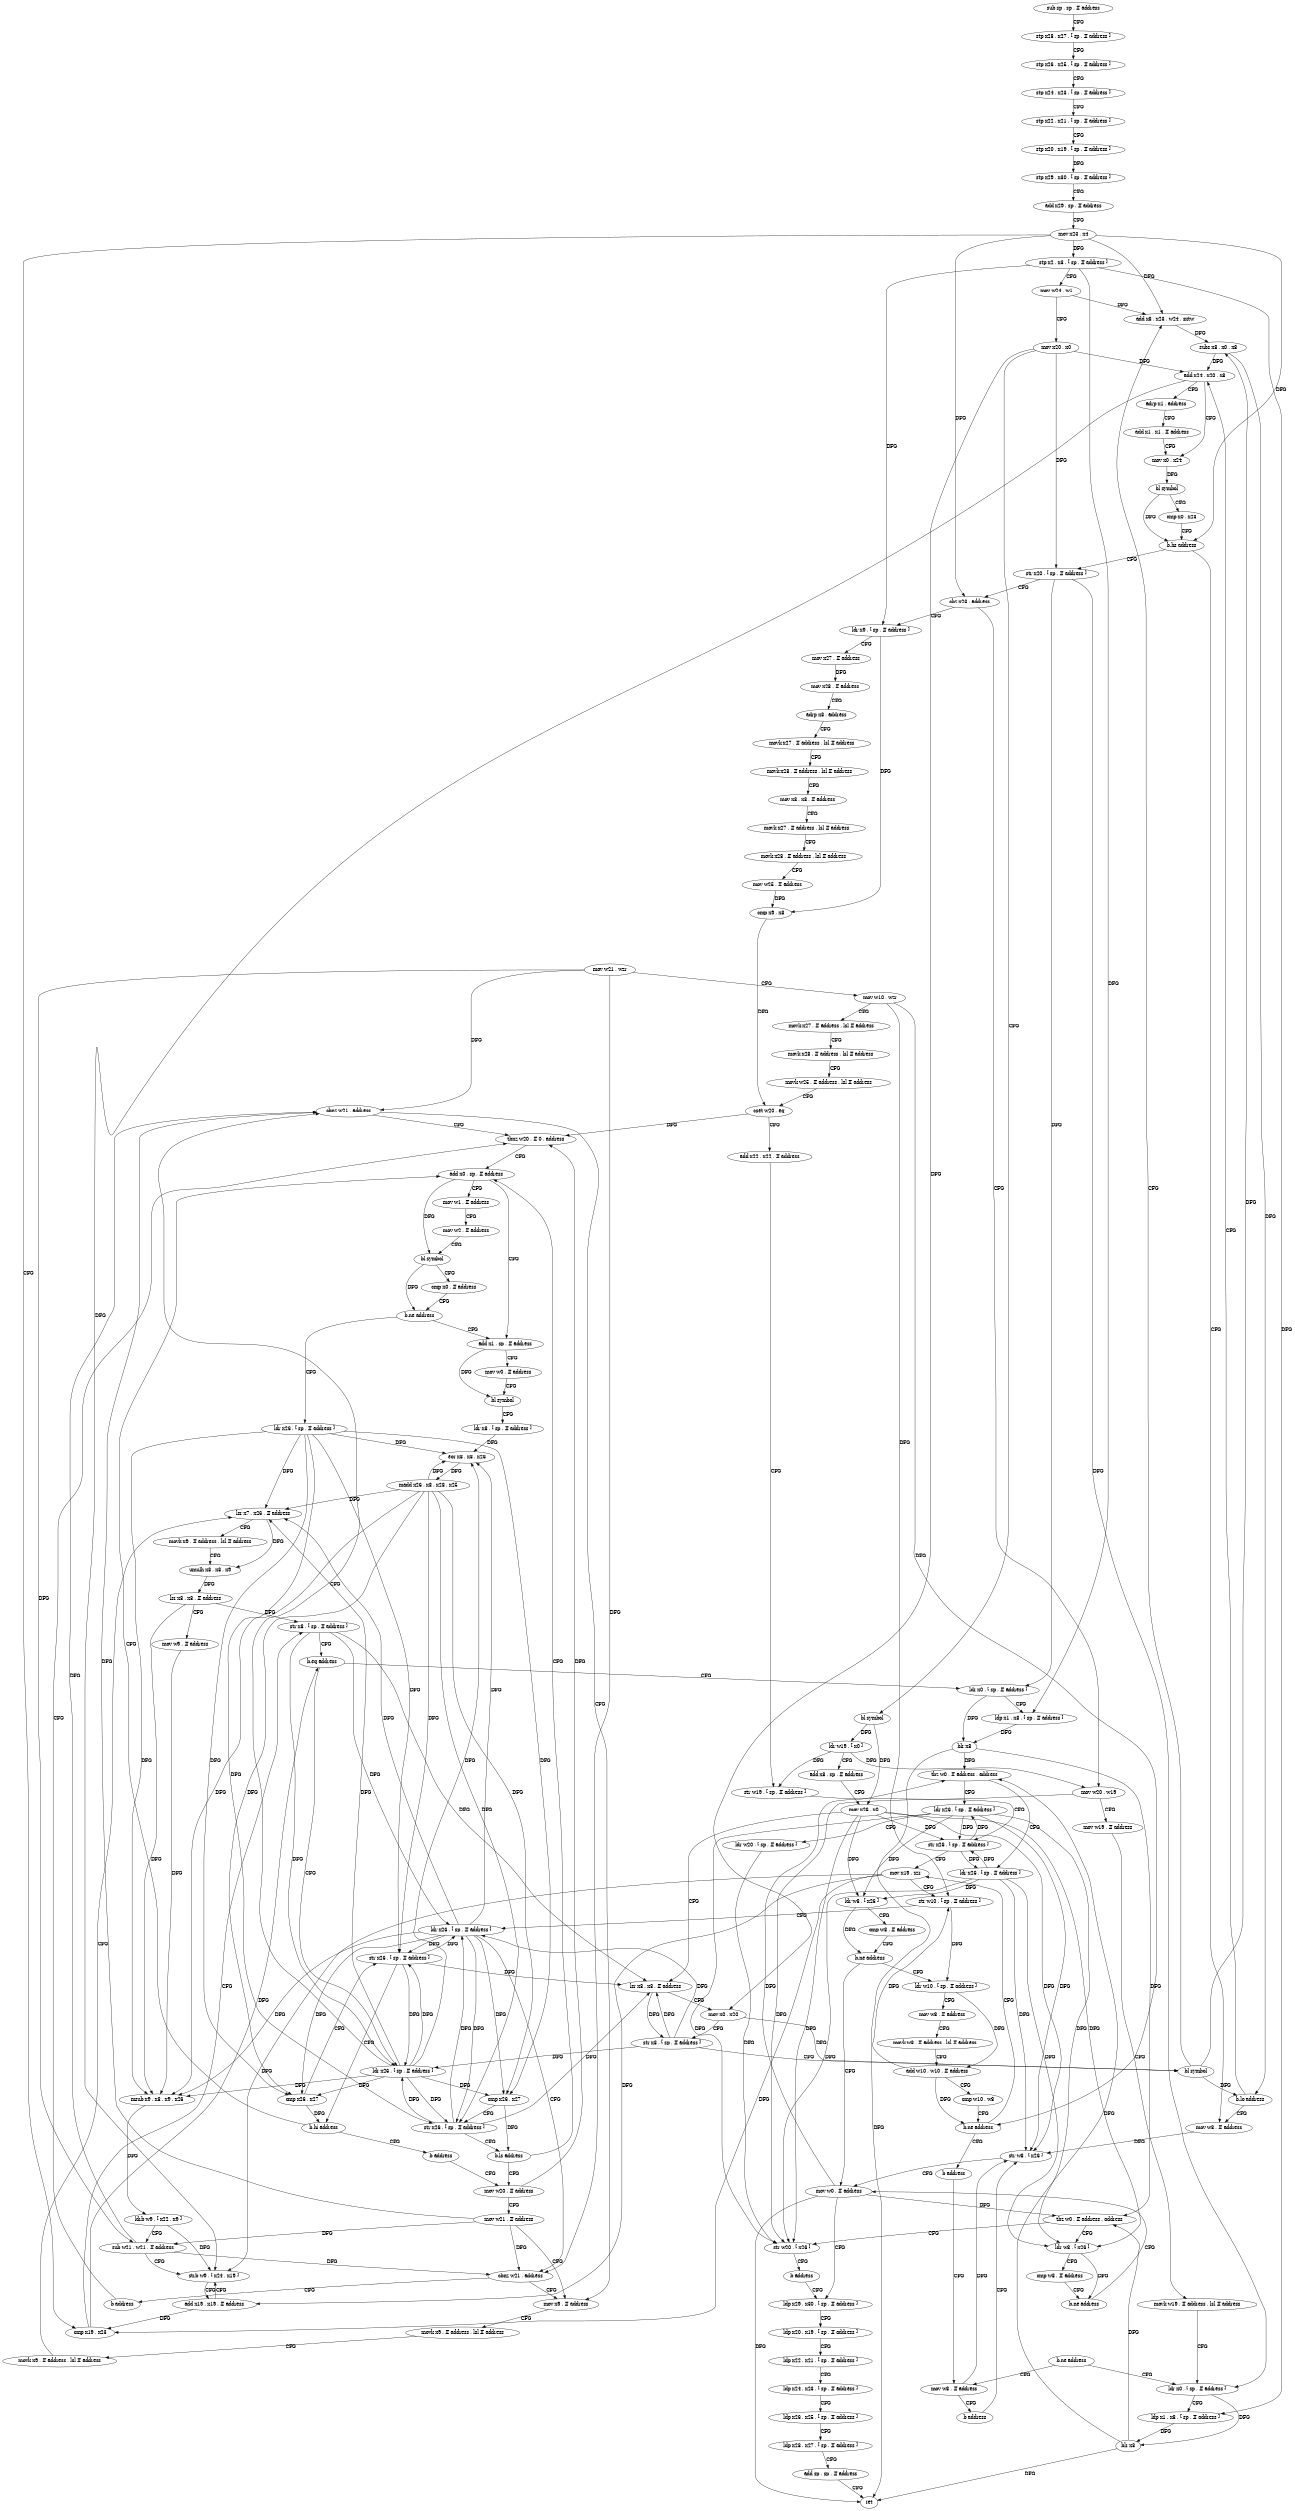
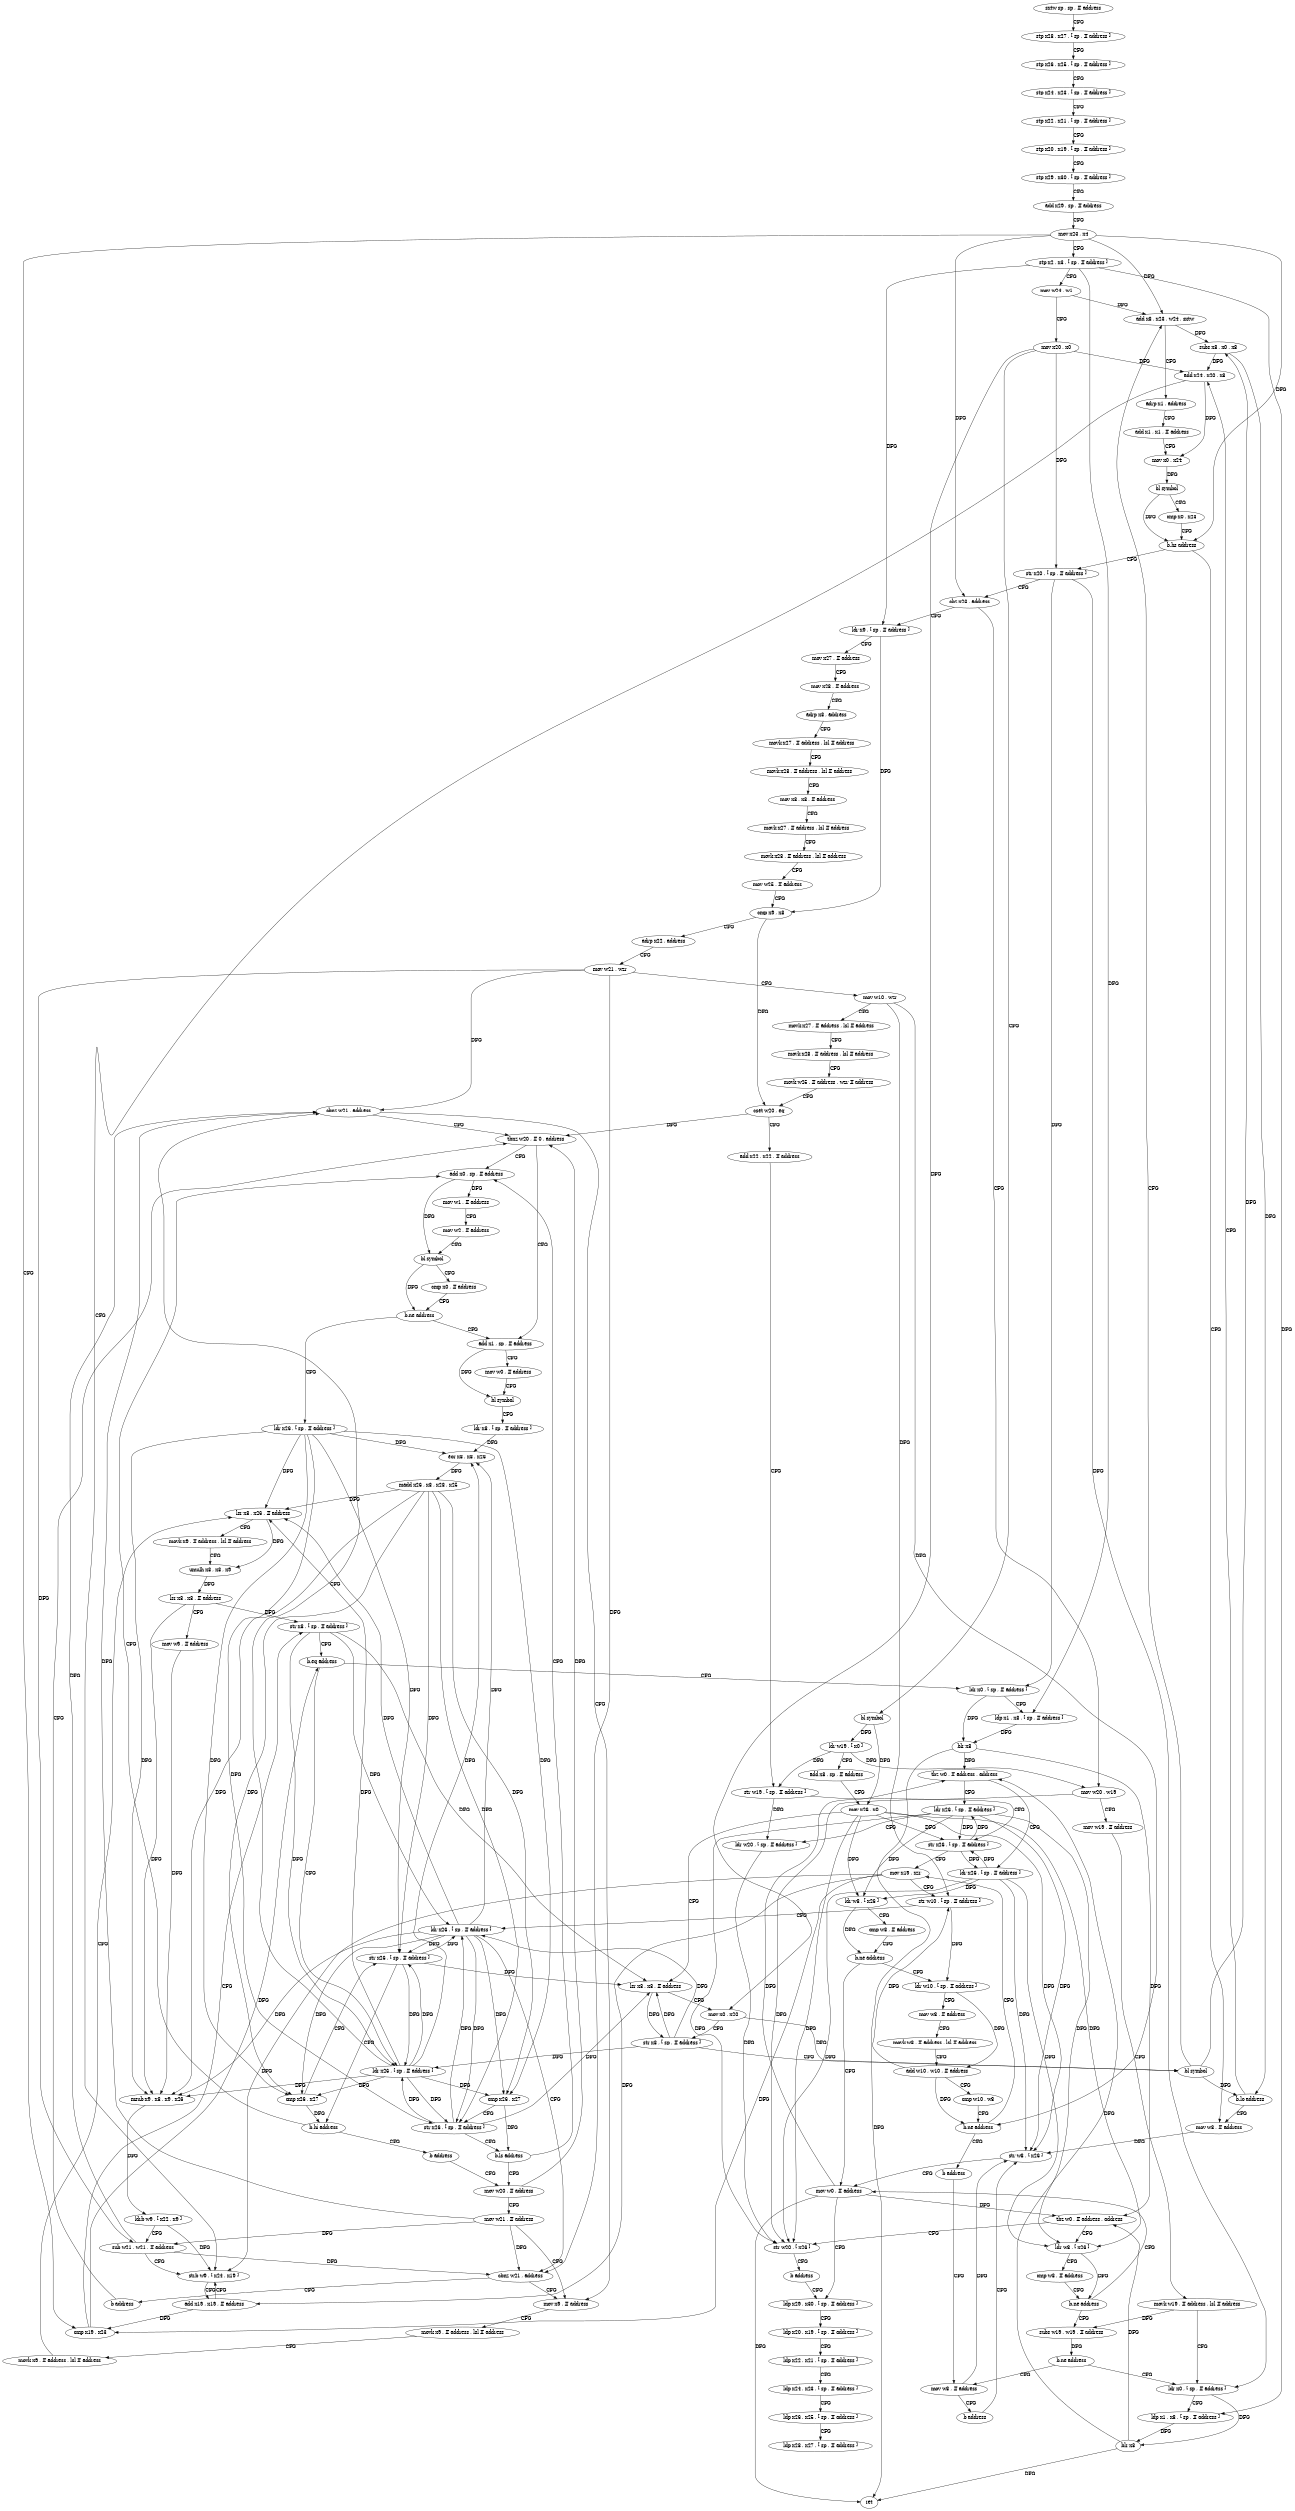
node "sub sp , sp , # address": label "sub sp , sp , # address" -> "sxtw sp , sp , # address"
edge "stp x20 , x19 , [ sp , # address ]" -> "stp x29 , x30 , [ sp , # address ]": label "DFG" -> "CFG"
edge "mov x23 , x4" -> "stp x2 , x3 , [ sp , # address ]": label "DFG" -> "CFG"
edge "add x24 , x20 , x8" -> "adrp x1 , address": now "add x8 , x23 , w24 , sxtw" -> "adrp x1 , address"
edge "add x24 , x20 , x8" -> "mov x0 , x24": label "CFG" -> "DFG"
edge "mov x27 , # address" -> "mov x28 , # address": label "DFG" -> "CFG"
edge "mov w25 , # address" -> "cmp x9 , x8": label "DFG" -> "CFG"
node "adrp x22 , address": added
node "movk w25 , # address , lsl # address": label "movk w25 , # address , lsl # address" -> "movk w25 , # address , wzr # address"
edge "add x0 , sp , # address" -> "mov w1 , # address": label "CFG" -> "DFG"
edge "add x0 , sp , # address" -> "add x1 , sp , # address": now "tbnz w20 , # 0 , address" -> "add x1 , sp , # address"
edge "add x24 , x20 , x8" -> "strb w9 , [ x24 , x19 ]": label "DFG" -> "CFG"
edge "madd x26 , x8 , x28 , x25" -> "eor x8 , x8 , x26": removed, label "DFG"
node "lsr x7 , x26 , # address": label "lsr x7 , x26 , # address" -> "lsr x8 , x26 , # address"
edge "str w19 , [ sp , # address ]" -> "ldr w20 , [ sp , # address ]": added, label "DFG"
node "subs w19 , w19 , # address": added
node "add sp , sp , # address": removed
